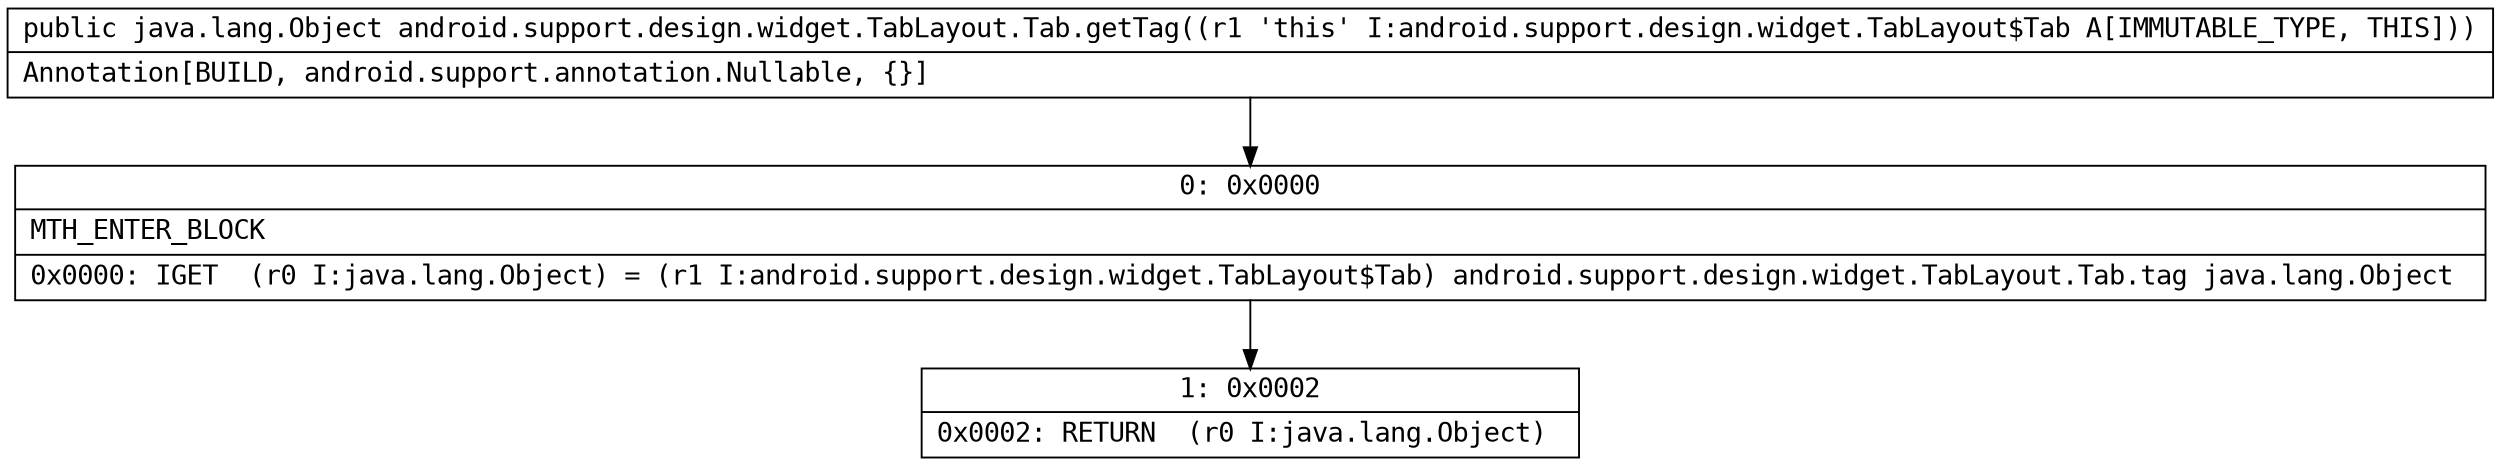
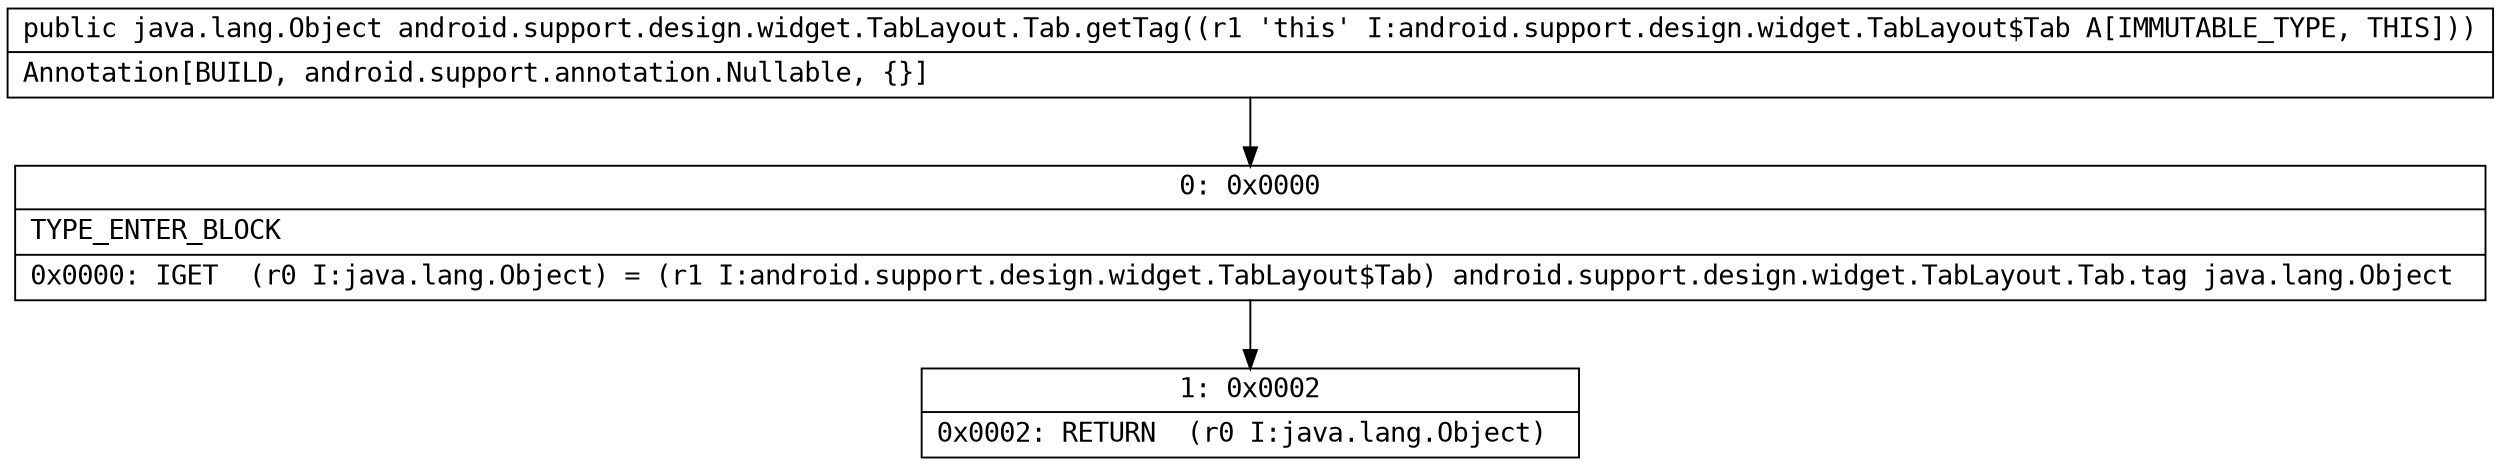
node "0: 0x0000": text "MTH_ENTER_BLOCK" -> "TYPE_ENTER_BLOCK"
